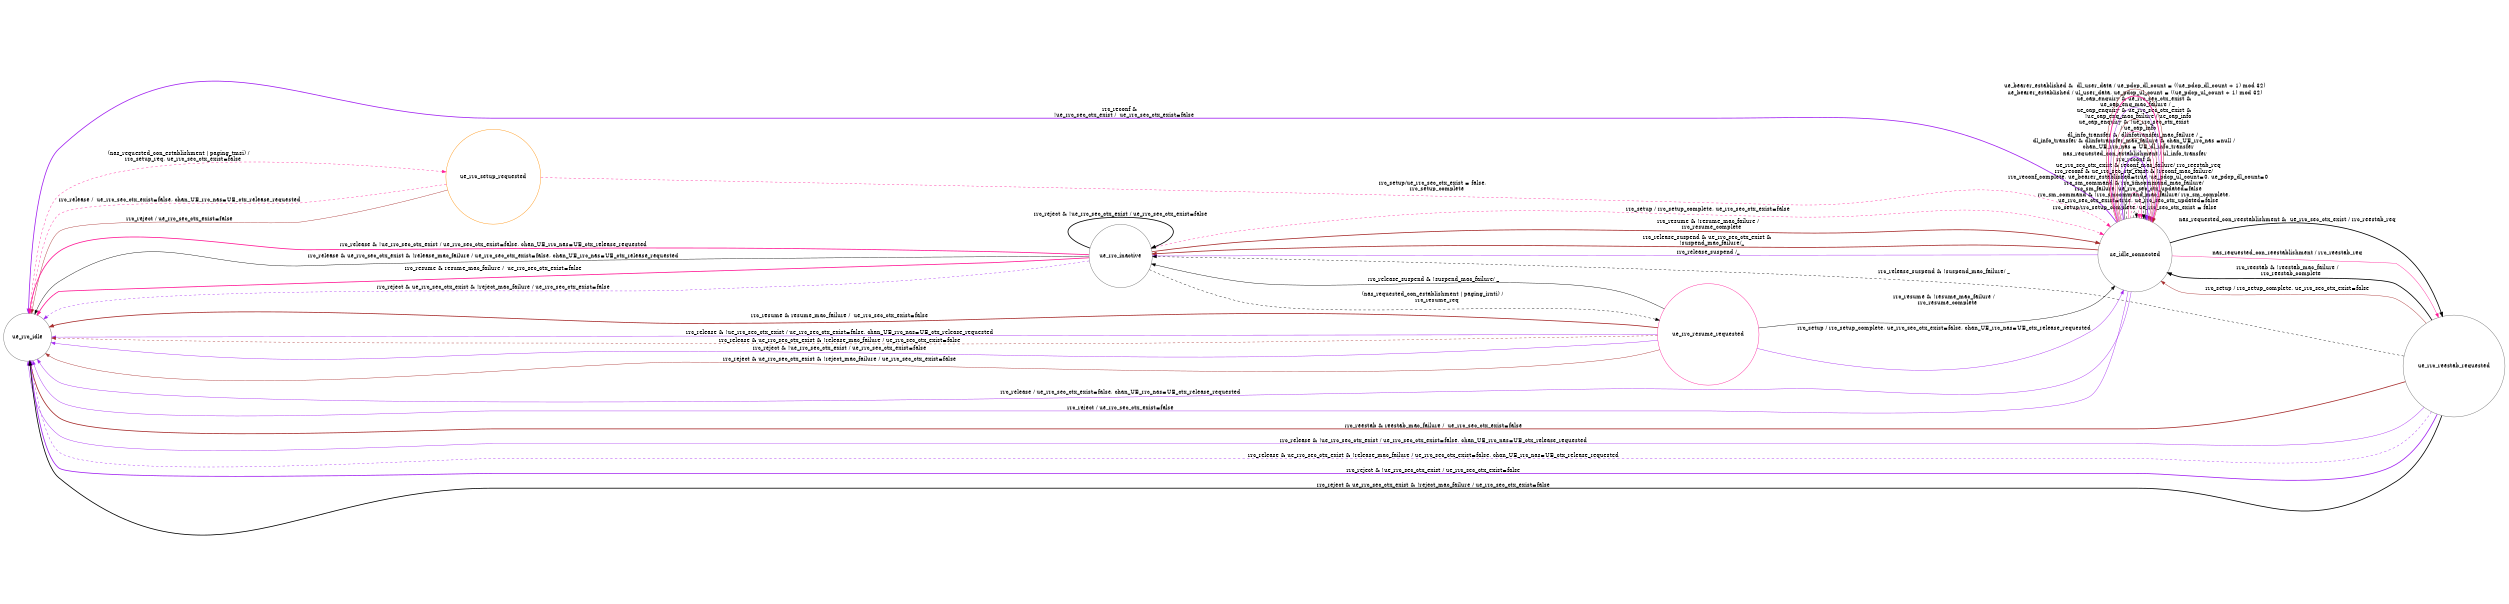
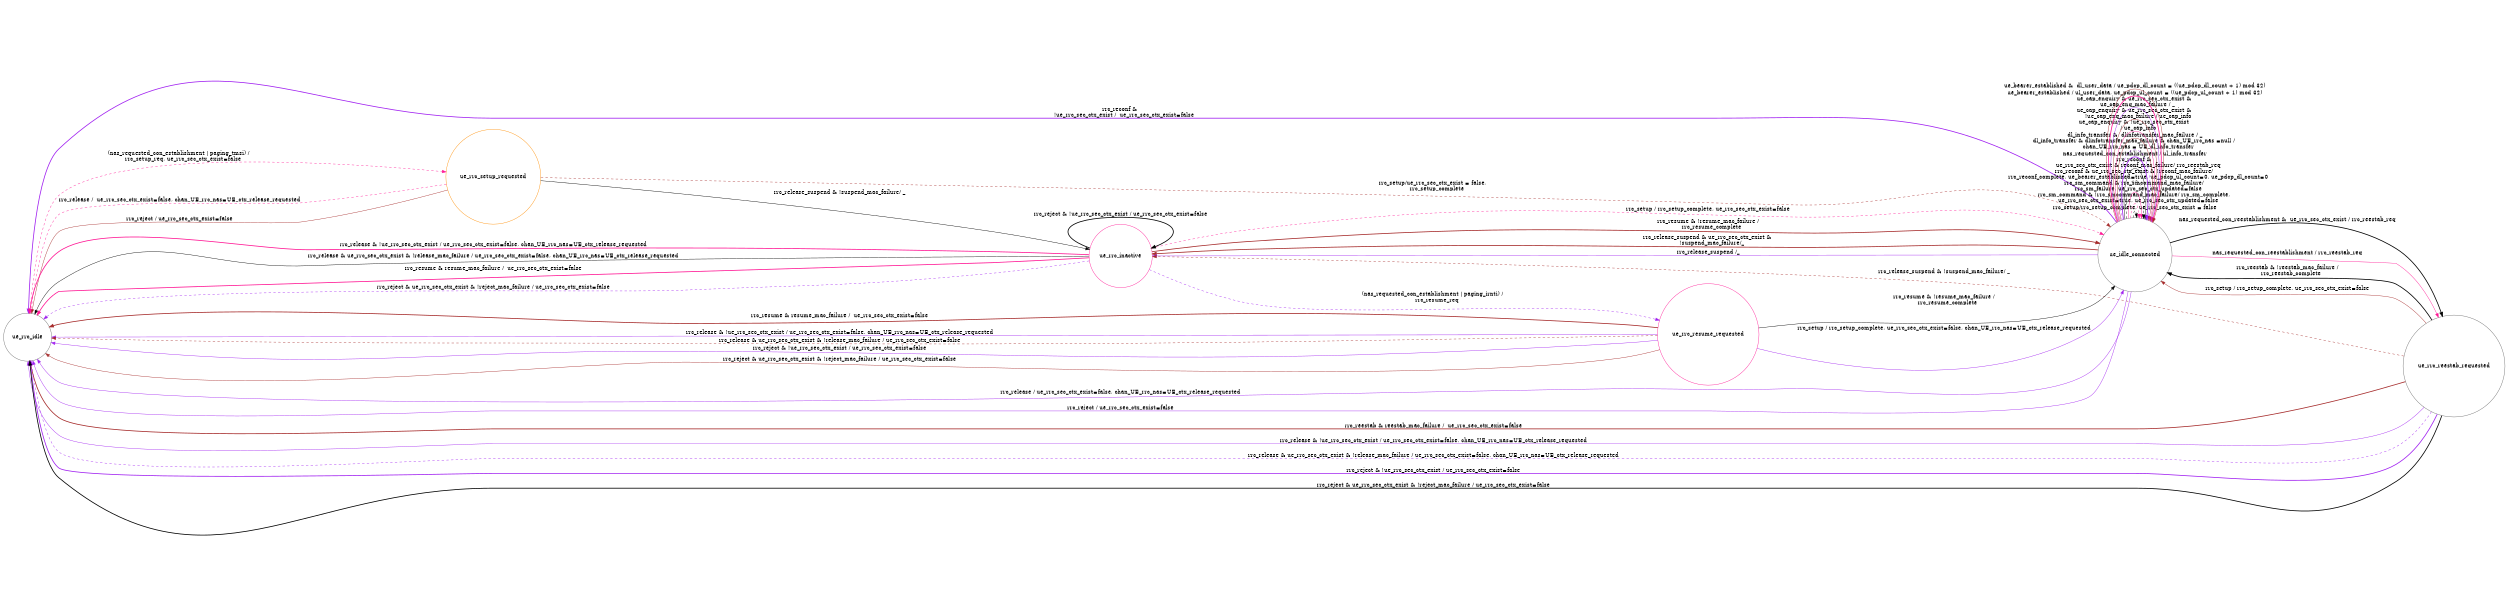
edge "ue_rrc_setup_requested" -> "ue_idle_connected": color deeppink -> brown
node "ue_rrc_inactive": color gray40 -> deeppink
edge "ue_rrc_reestab_requested" -> "ue_rrc_inactive": color black -> brown
edge "ue_rrc_resume_requested" -> "ue_rrc_inactive": now "ue_rrc_setup_requested" -> "ue_rrc_inactive"
edge "ue_rrc_inactive" -> "ue_rrc_resume_requested": color black -> purple
